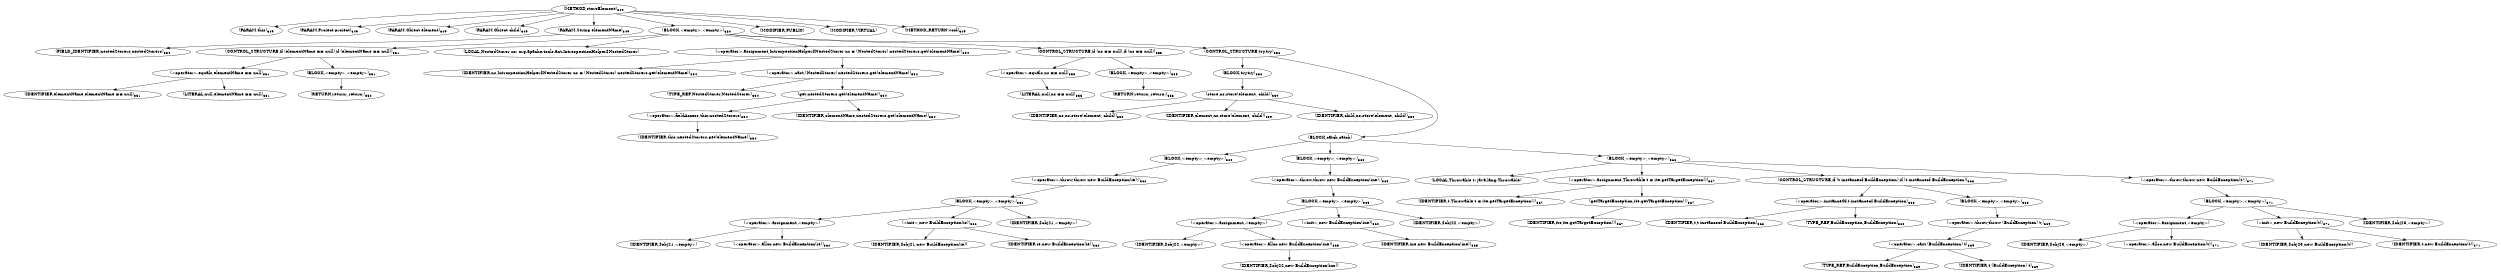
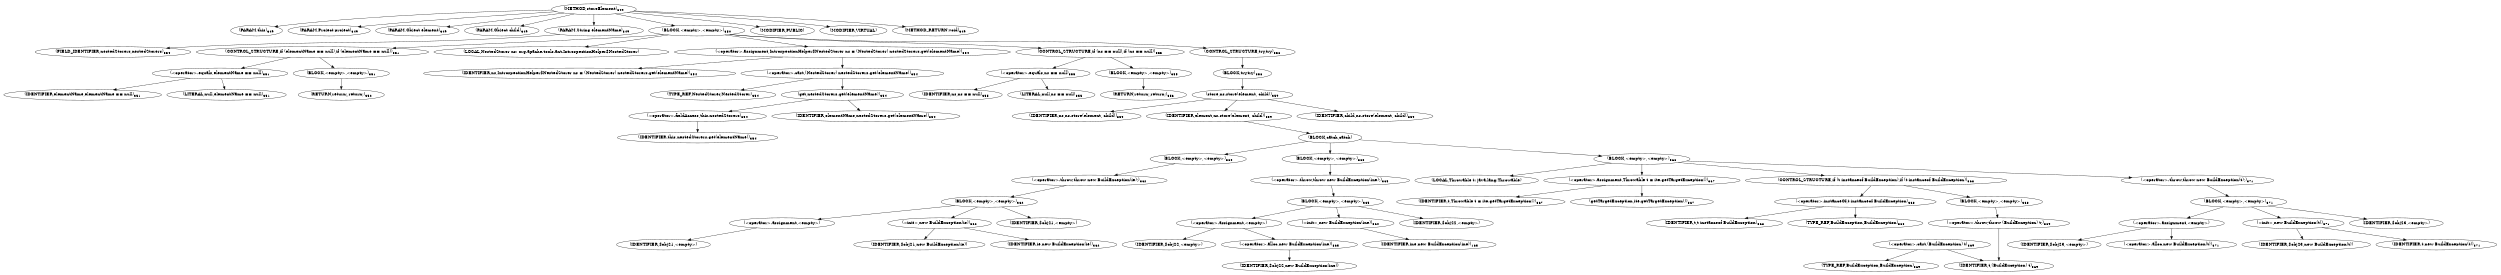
edge "(CONTROL_STRUCTURE,try,try)" -> "(BLOCK,catch,catch)": now "(IDENTIFIER,element,ns.store(element, child))" -> "(BLOCK,catch,catch)"
node "(IDENTIFIER,ns,ns == null)": added
node "(IDENTIFIER,ite,ite.getTargetException())": removed
edge "(<operator>.throw,throw (BuildException) t;)" -> "(<operator>.cast,(BuildException) t)": now "(<operator>.throw,throw (BuildException) t;)" -> "(IDENTIFIER,t,(BuildException) t)"
node "(IDENTIFIER,ine,new BuildException(ine))": text "365" -> "165"
node "(<operator>.alloc,new BuildException(ie))": removed
